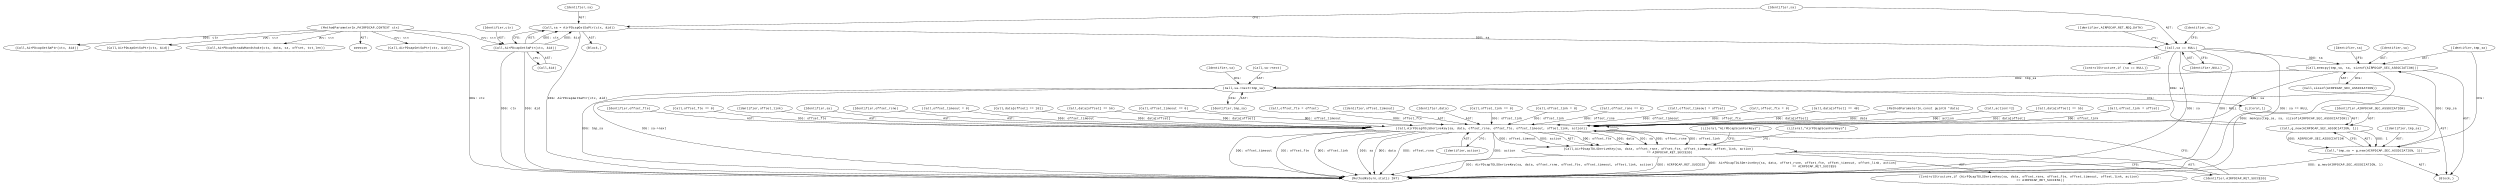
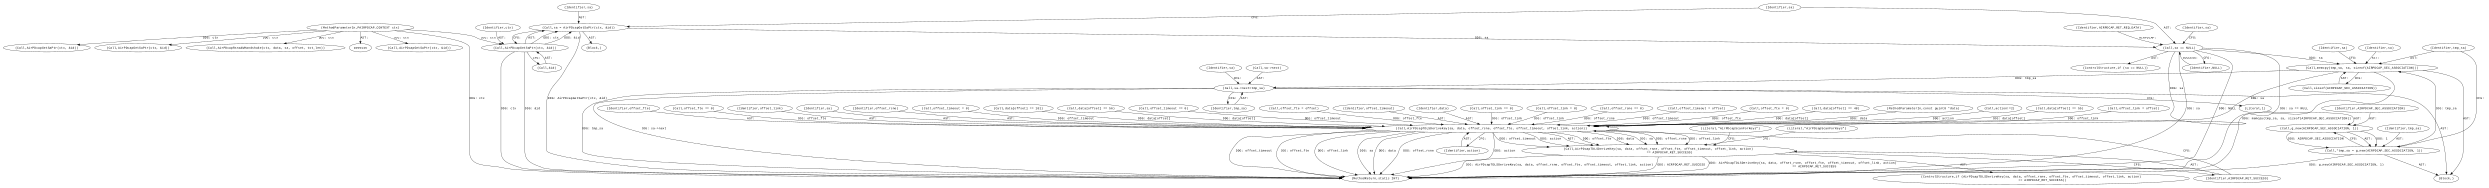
edge "(Identifier,AIRPDCAP_RET_REQ_DATA)" -> "(Call,sa == NULL)": label "CFG: " -> "AIRPDCAP: "
edge "(Identifier,NULL)" -> "(Call,sa == NULL)": label "AST: " -> "SUCCESS: "
